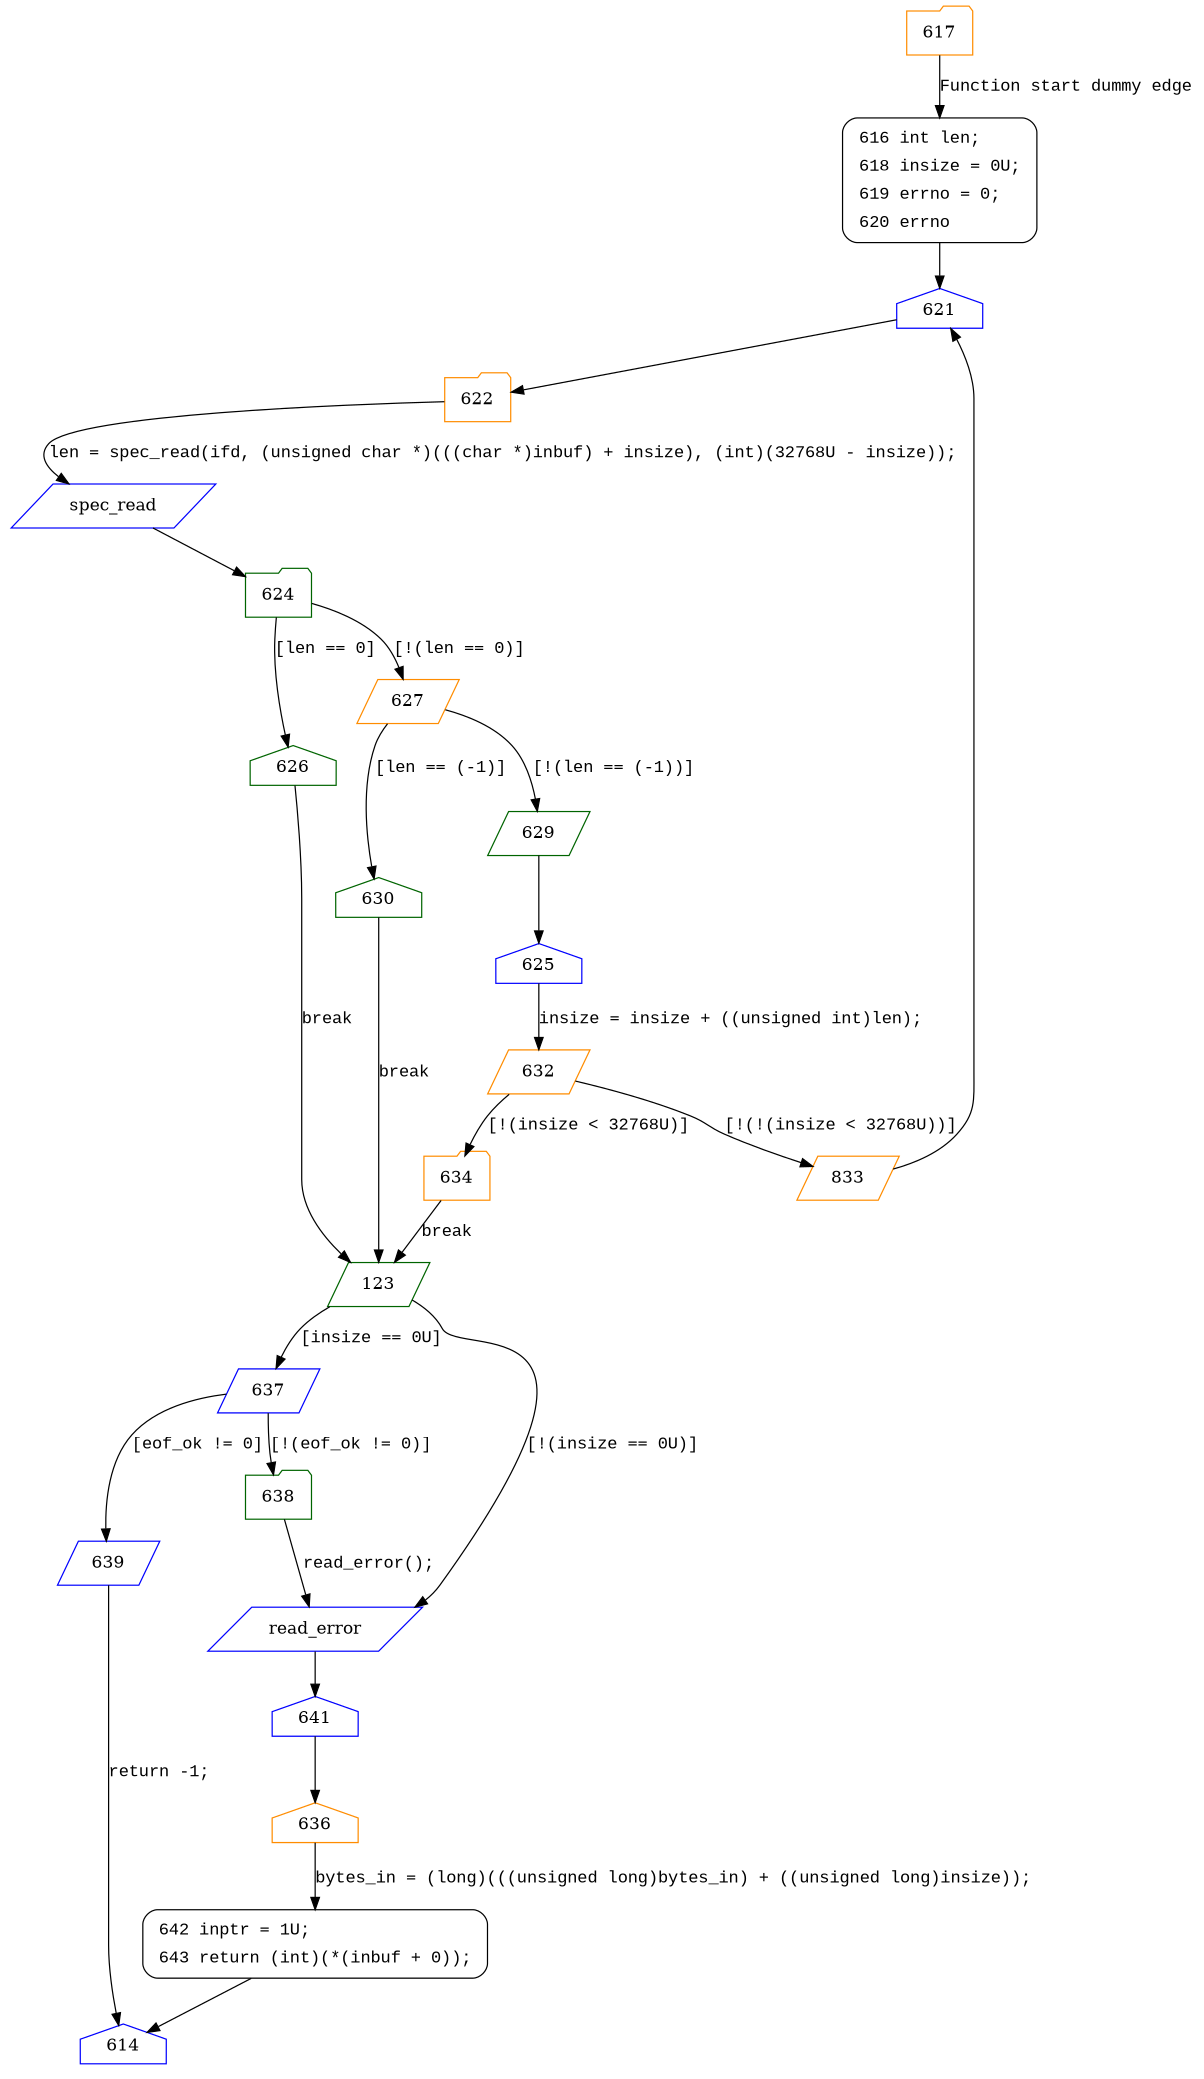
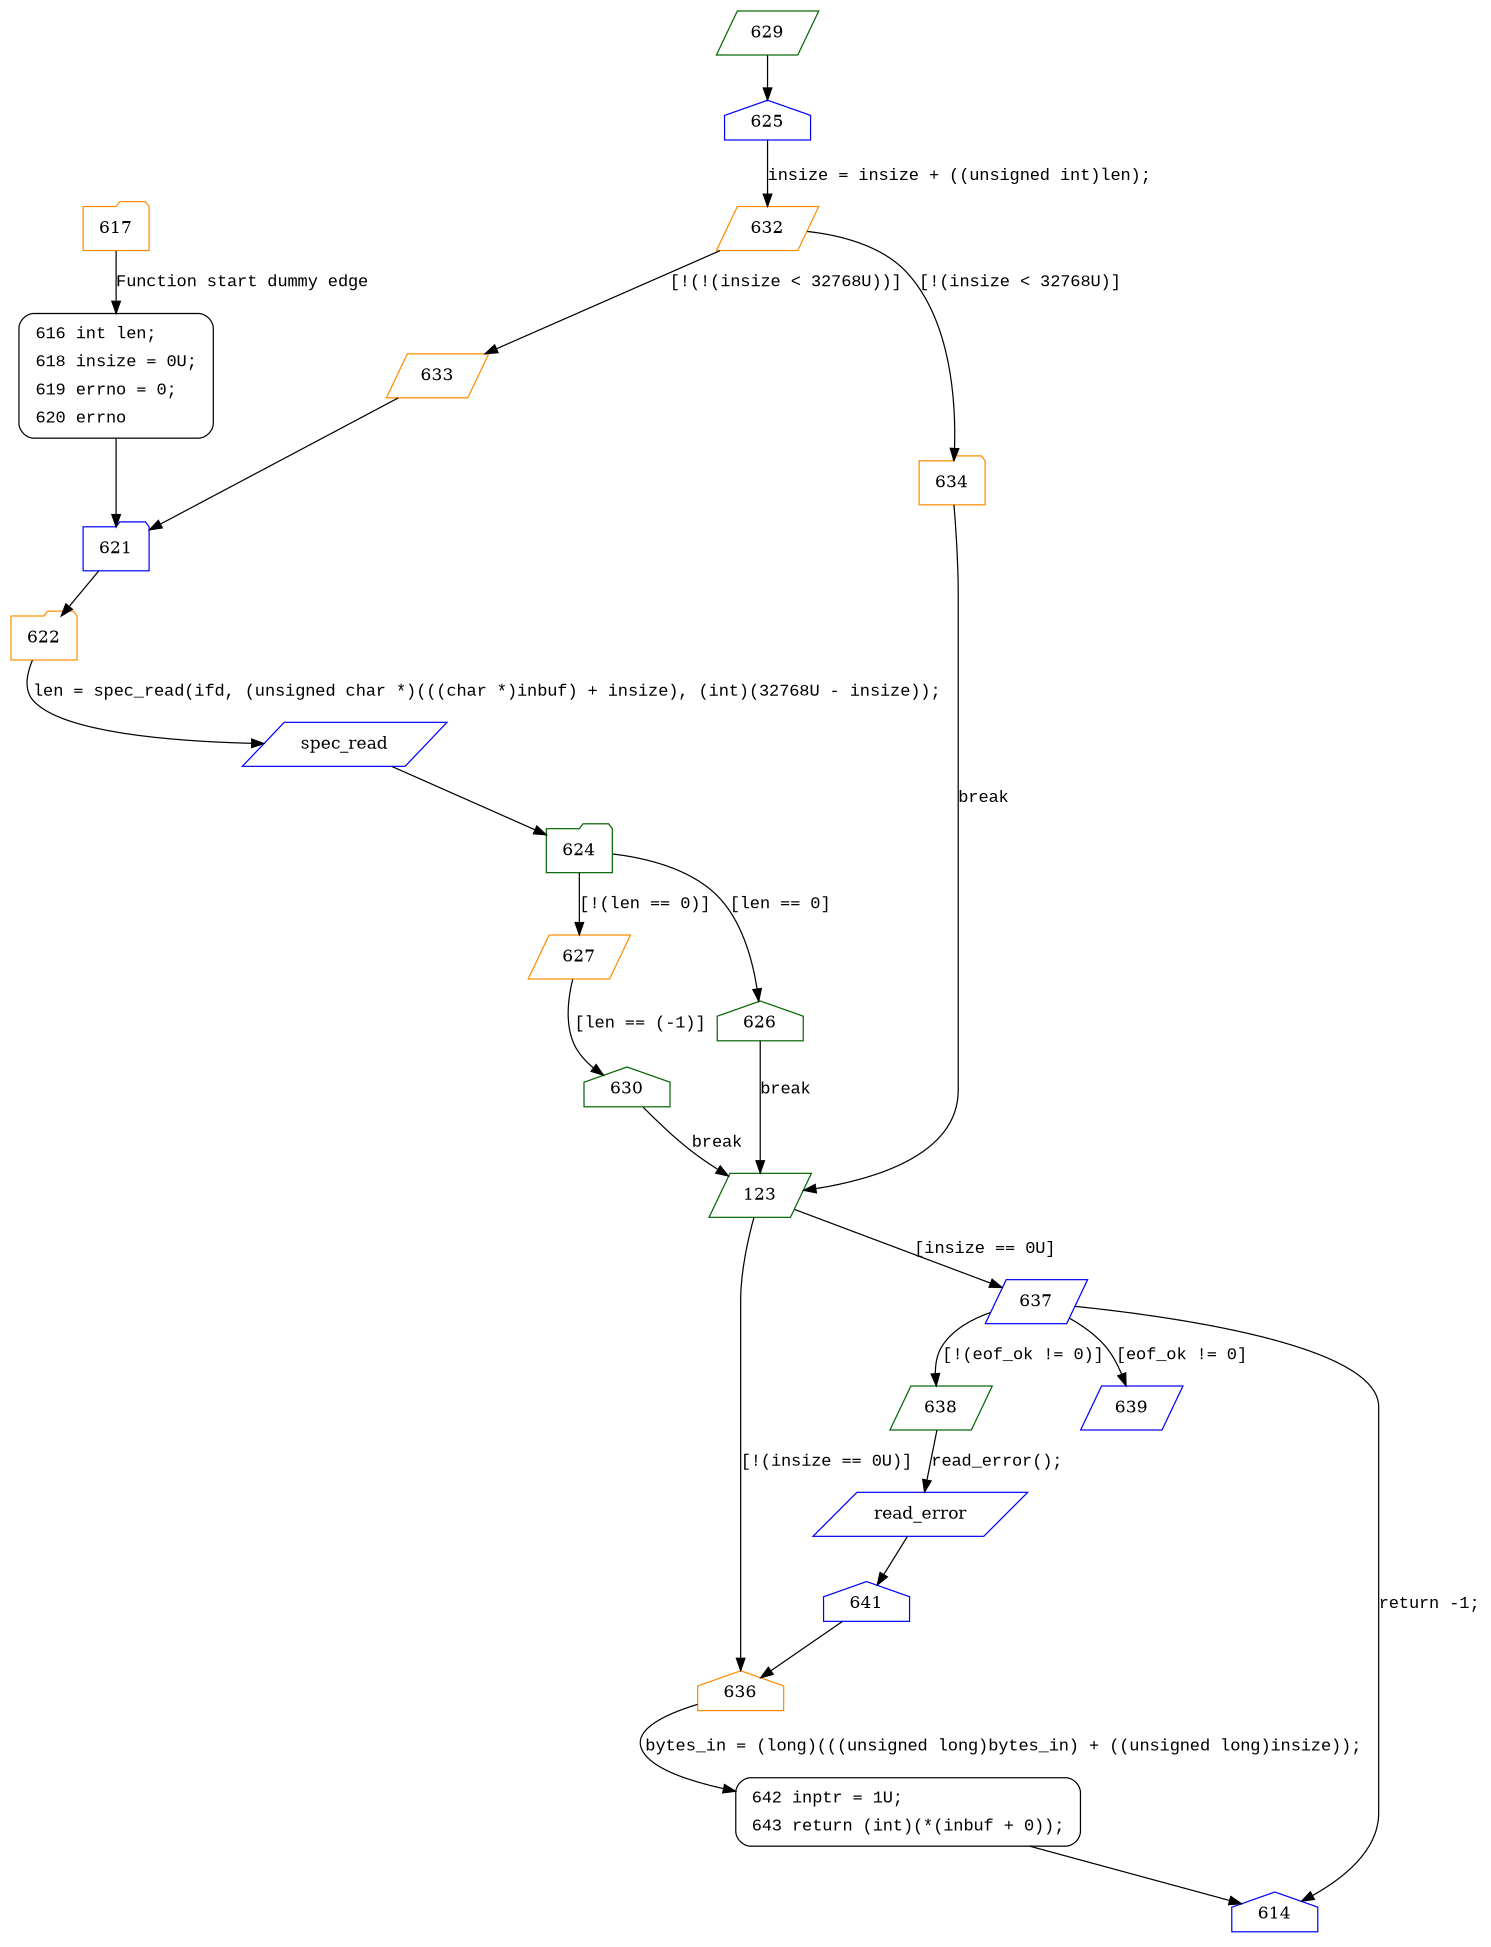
node "621": shape house -> folder
edge "627" -> "629": removed, label "[!(len == (-1))]"
node "833": label "833" -> "633"
edge "123" -> "read_error": now "123" -> "636"
node "638": shape folder -> parallelogram
edge "639" -> "614": now "637" -> "614"
